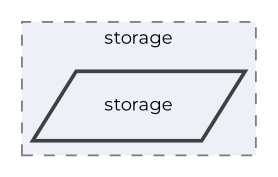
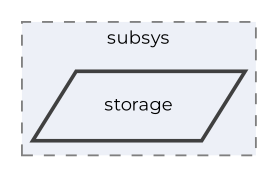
cluster "storage": label "storage" -> "subsys"
